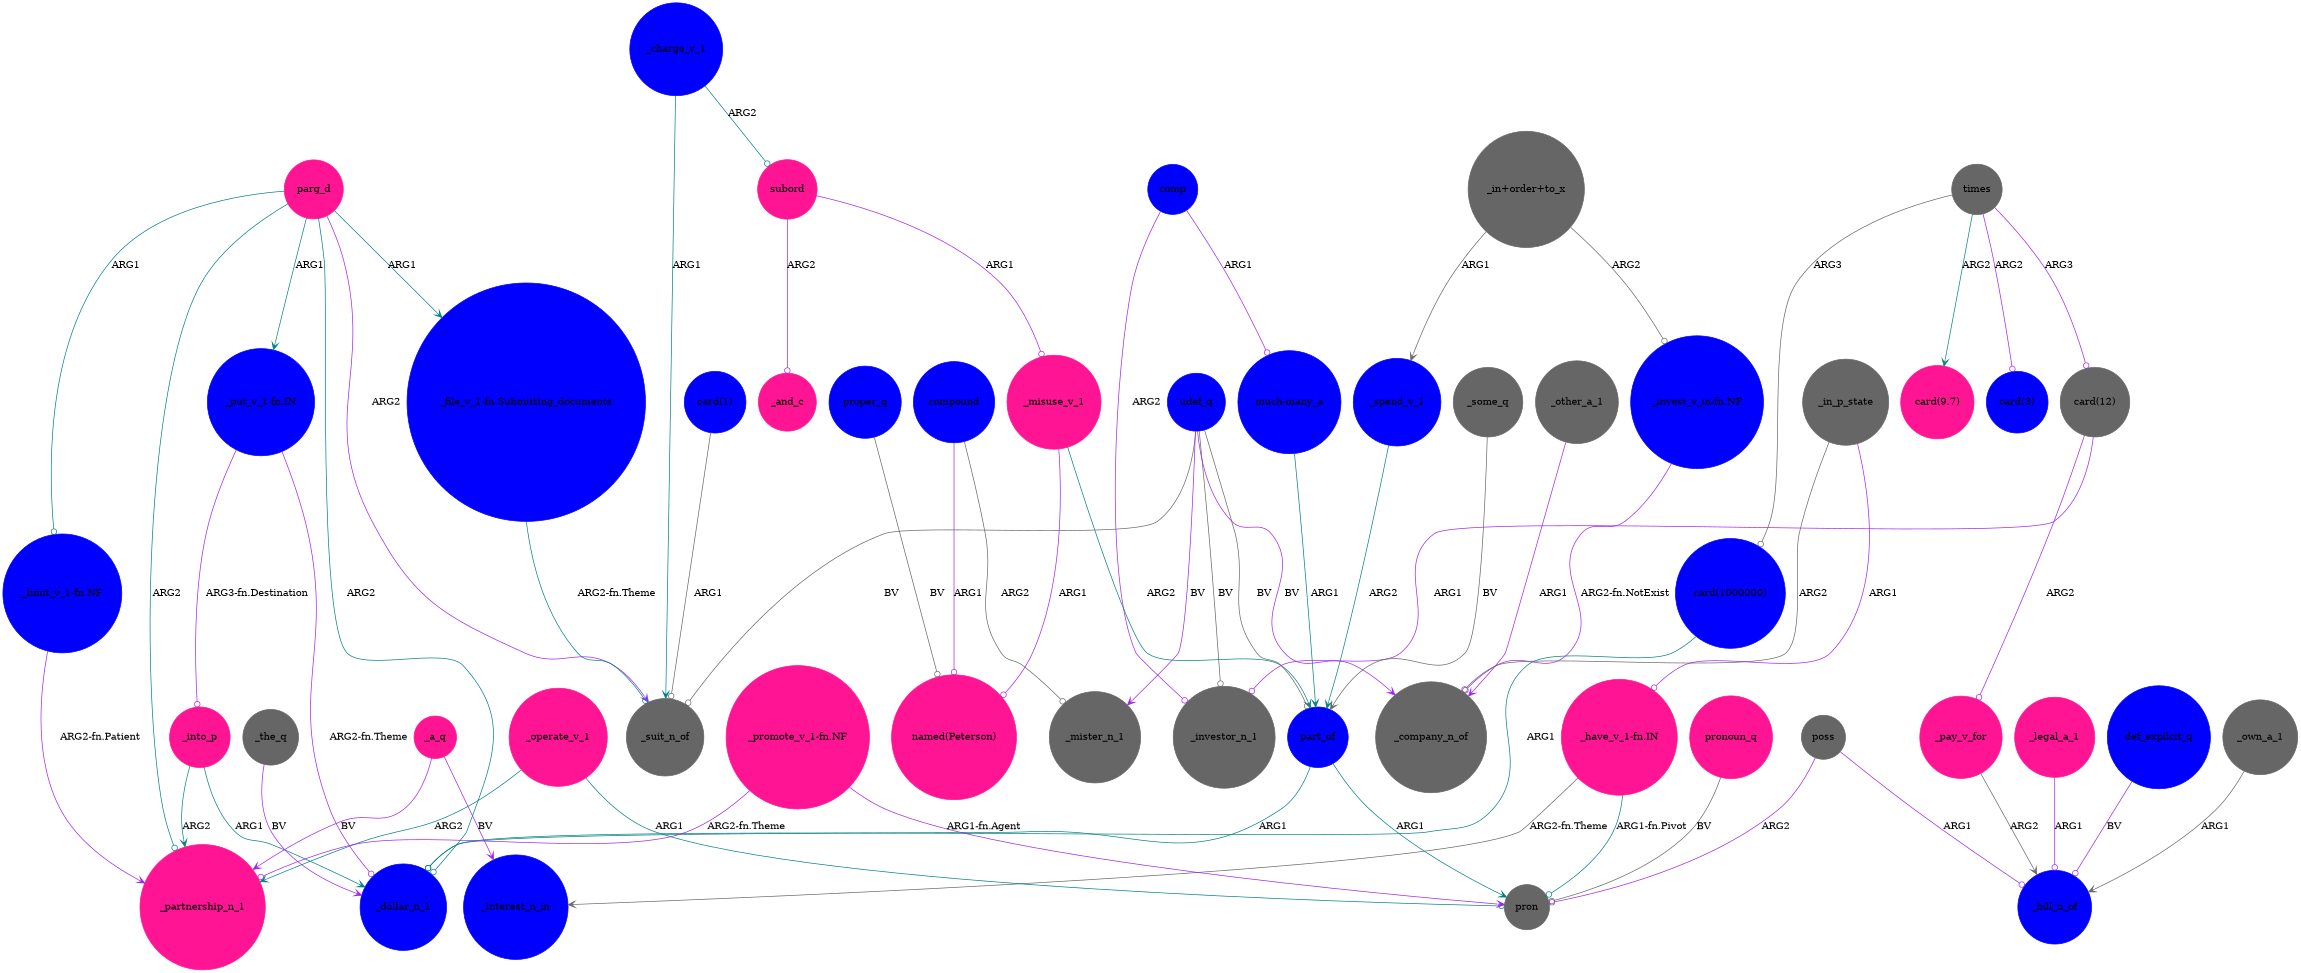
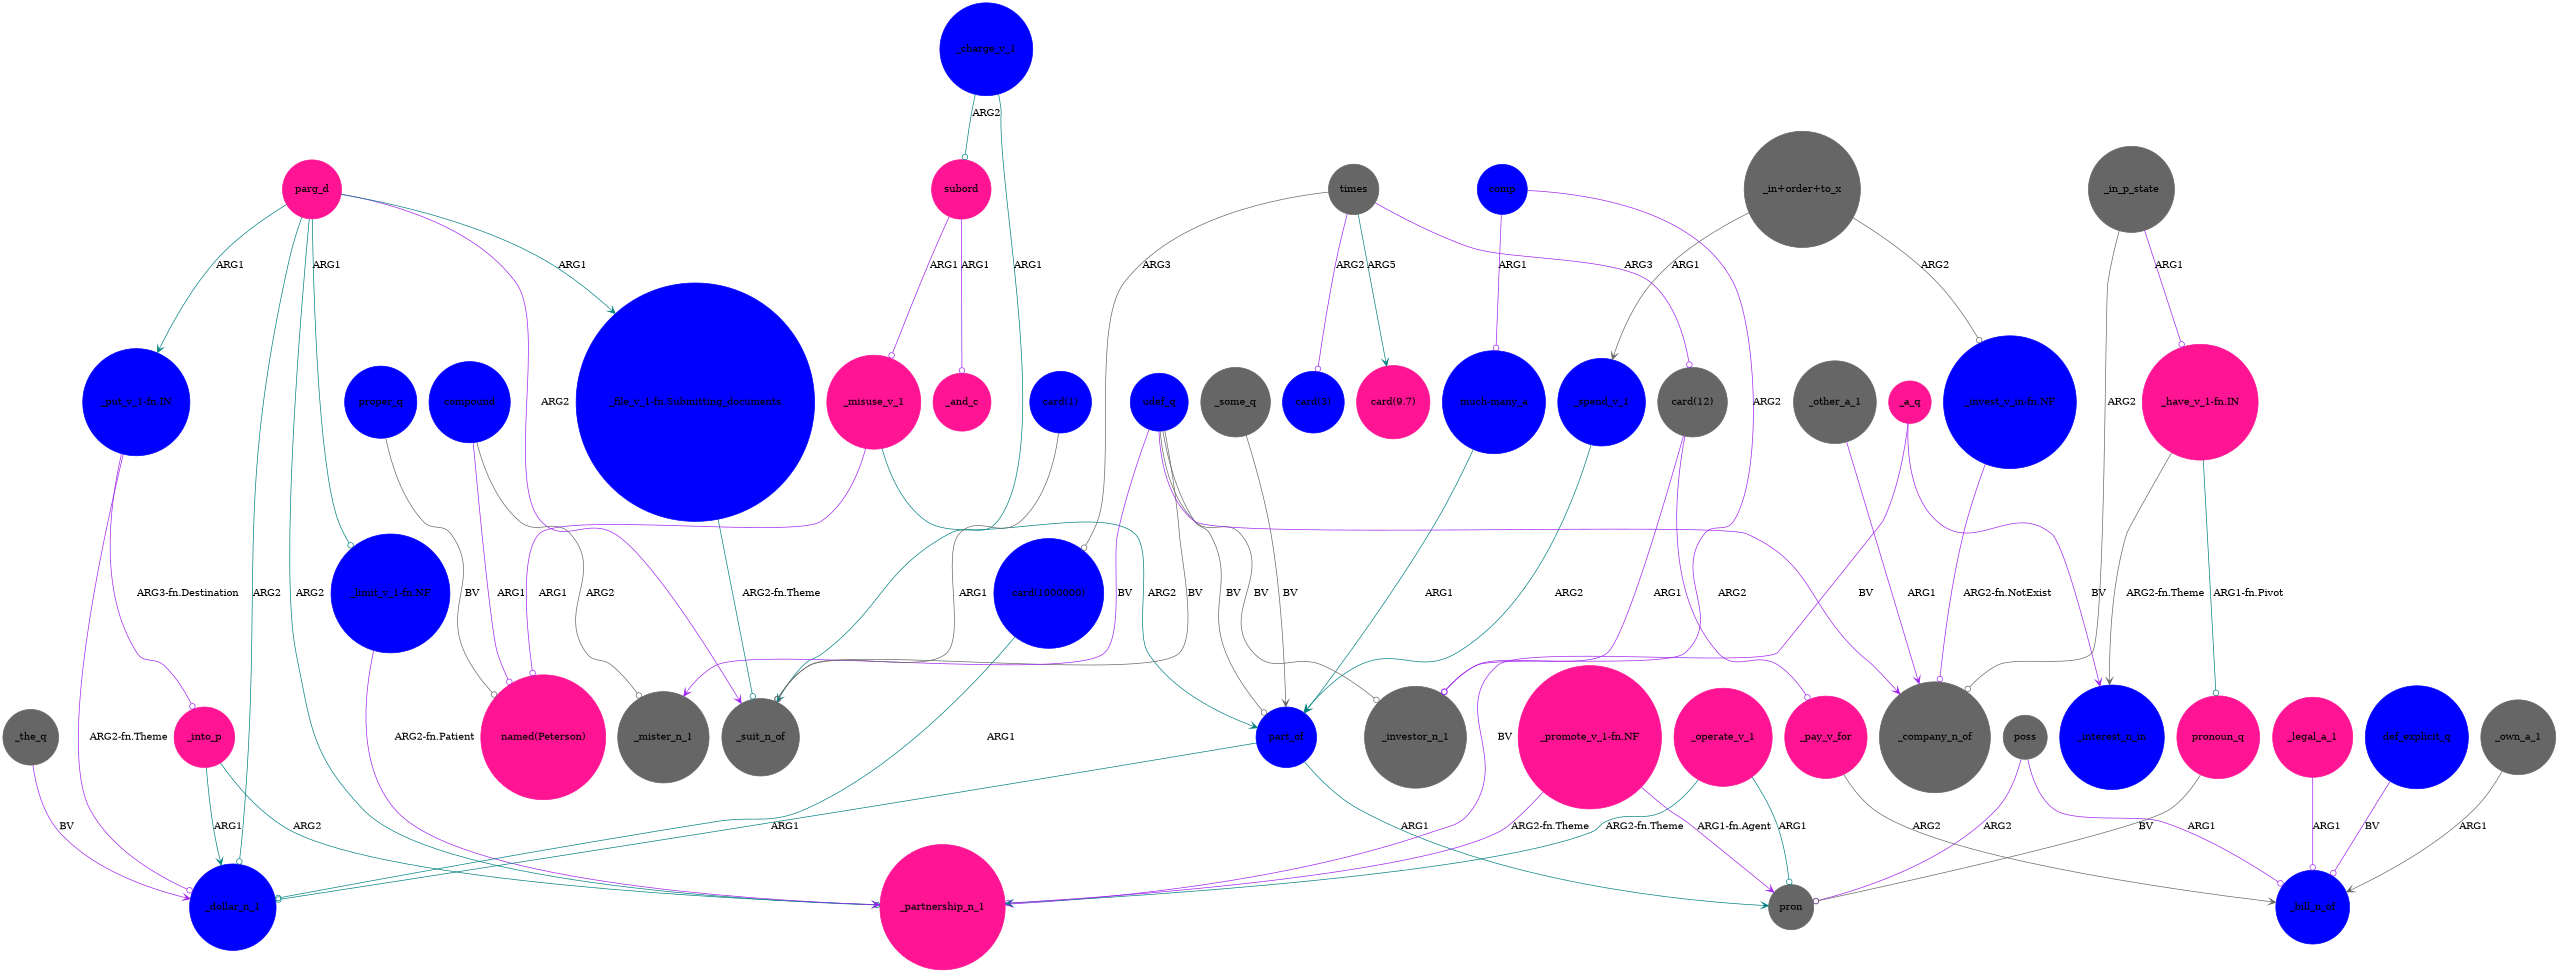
edge "subord" -> "_and_c": label "ARG2" -> "ARG1"
edge "times" -> "card(9.7)": label "ARG2" -> "ARG5"
edge "_operate_v_1" -> "_partnership_n_1": label "ARG2" -> "ARG2-fn.Theme"
edge "_have_v_1-fn.IN" -> "pron": now "_have_v_1-fn.IN" -> "pronoun_q"
